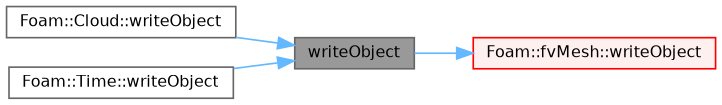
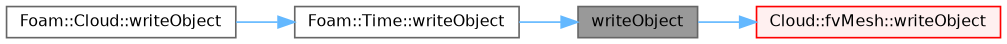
edge "Foam::Cloud::writeObject" -> "writeObject": now "Foam::Cloud::writeObject" -> "Foam::Time::writeObject"
node "Foam::fvMesh::writeObject": label "Foam::fvMesh::writeObject" -> "Cloud::fvMesh::writeObject"
